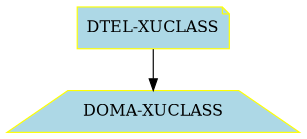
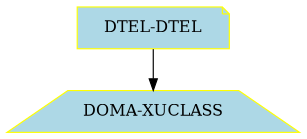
node "DTEL-XUCLASS": label "DTEL-XUCLASS" -> "DTEL-DTEL"
